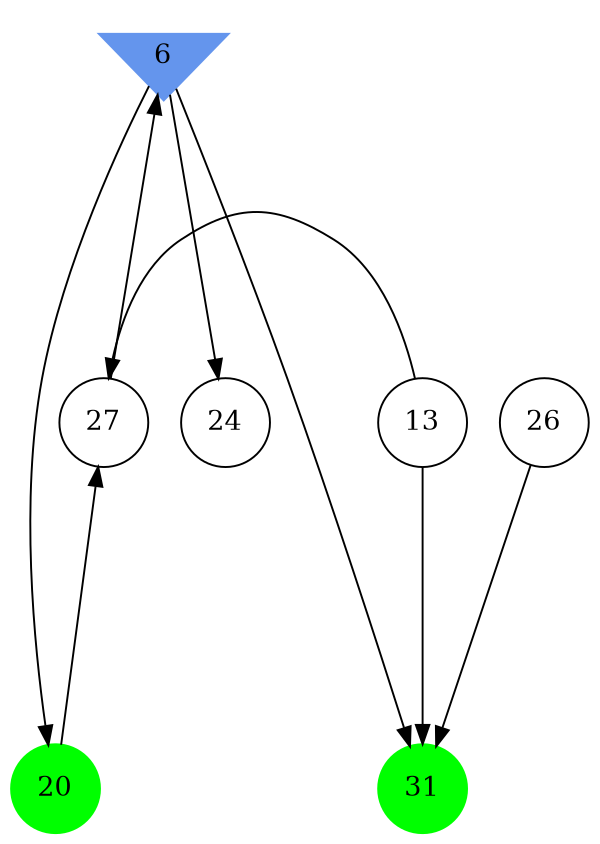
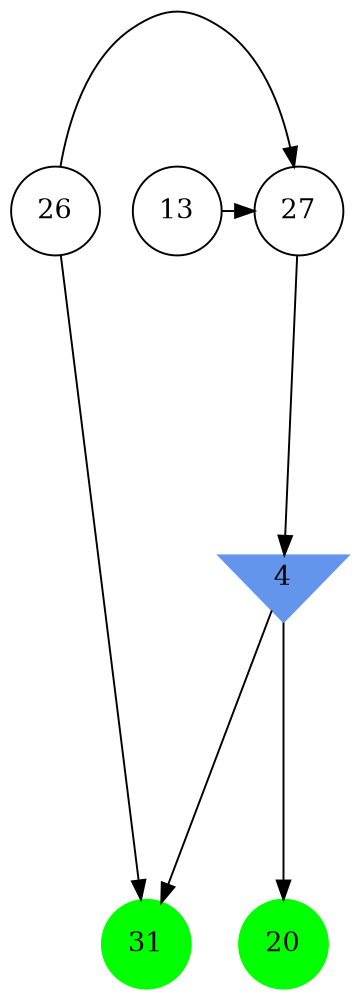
node "6": label "6" -> "4"
node "24": removed
edge "13" -> "31": removed
edge "20" -> "27": now "26" -> "27"
